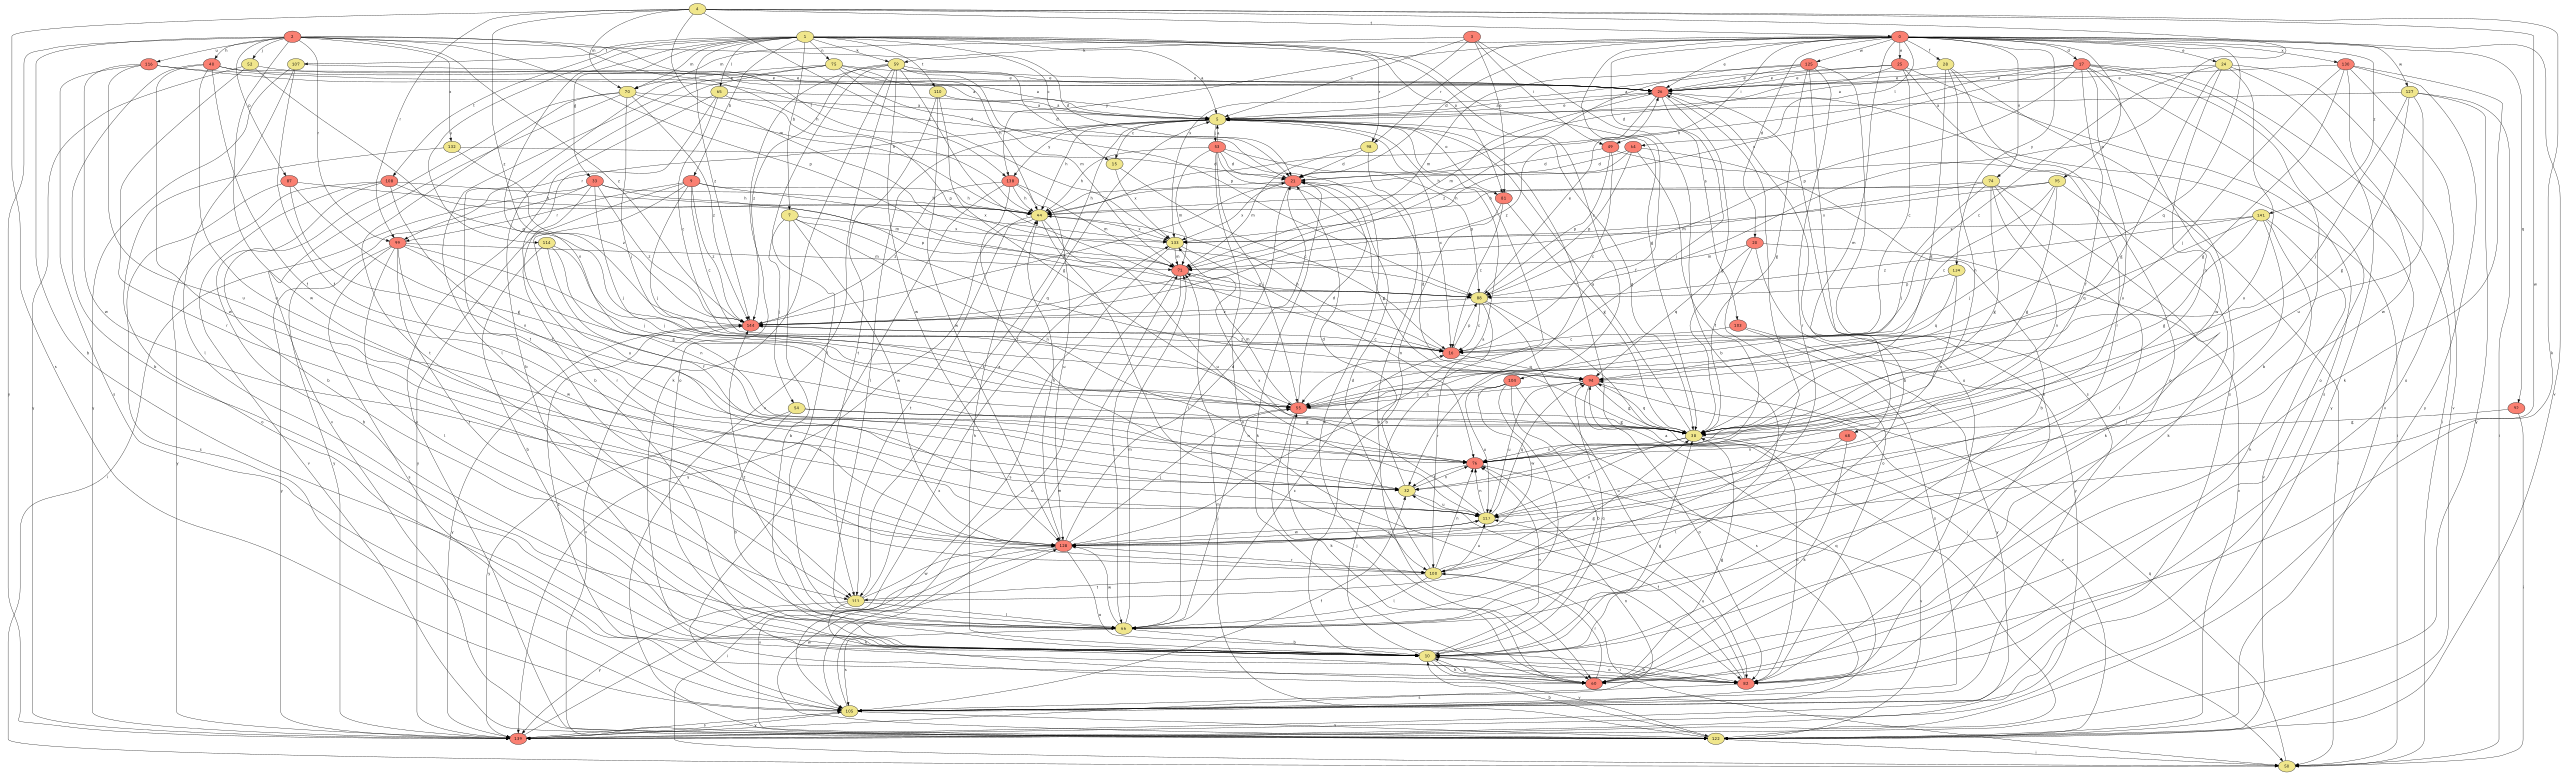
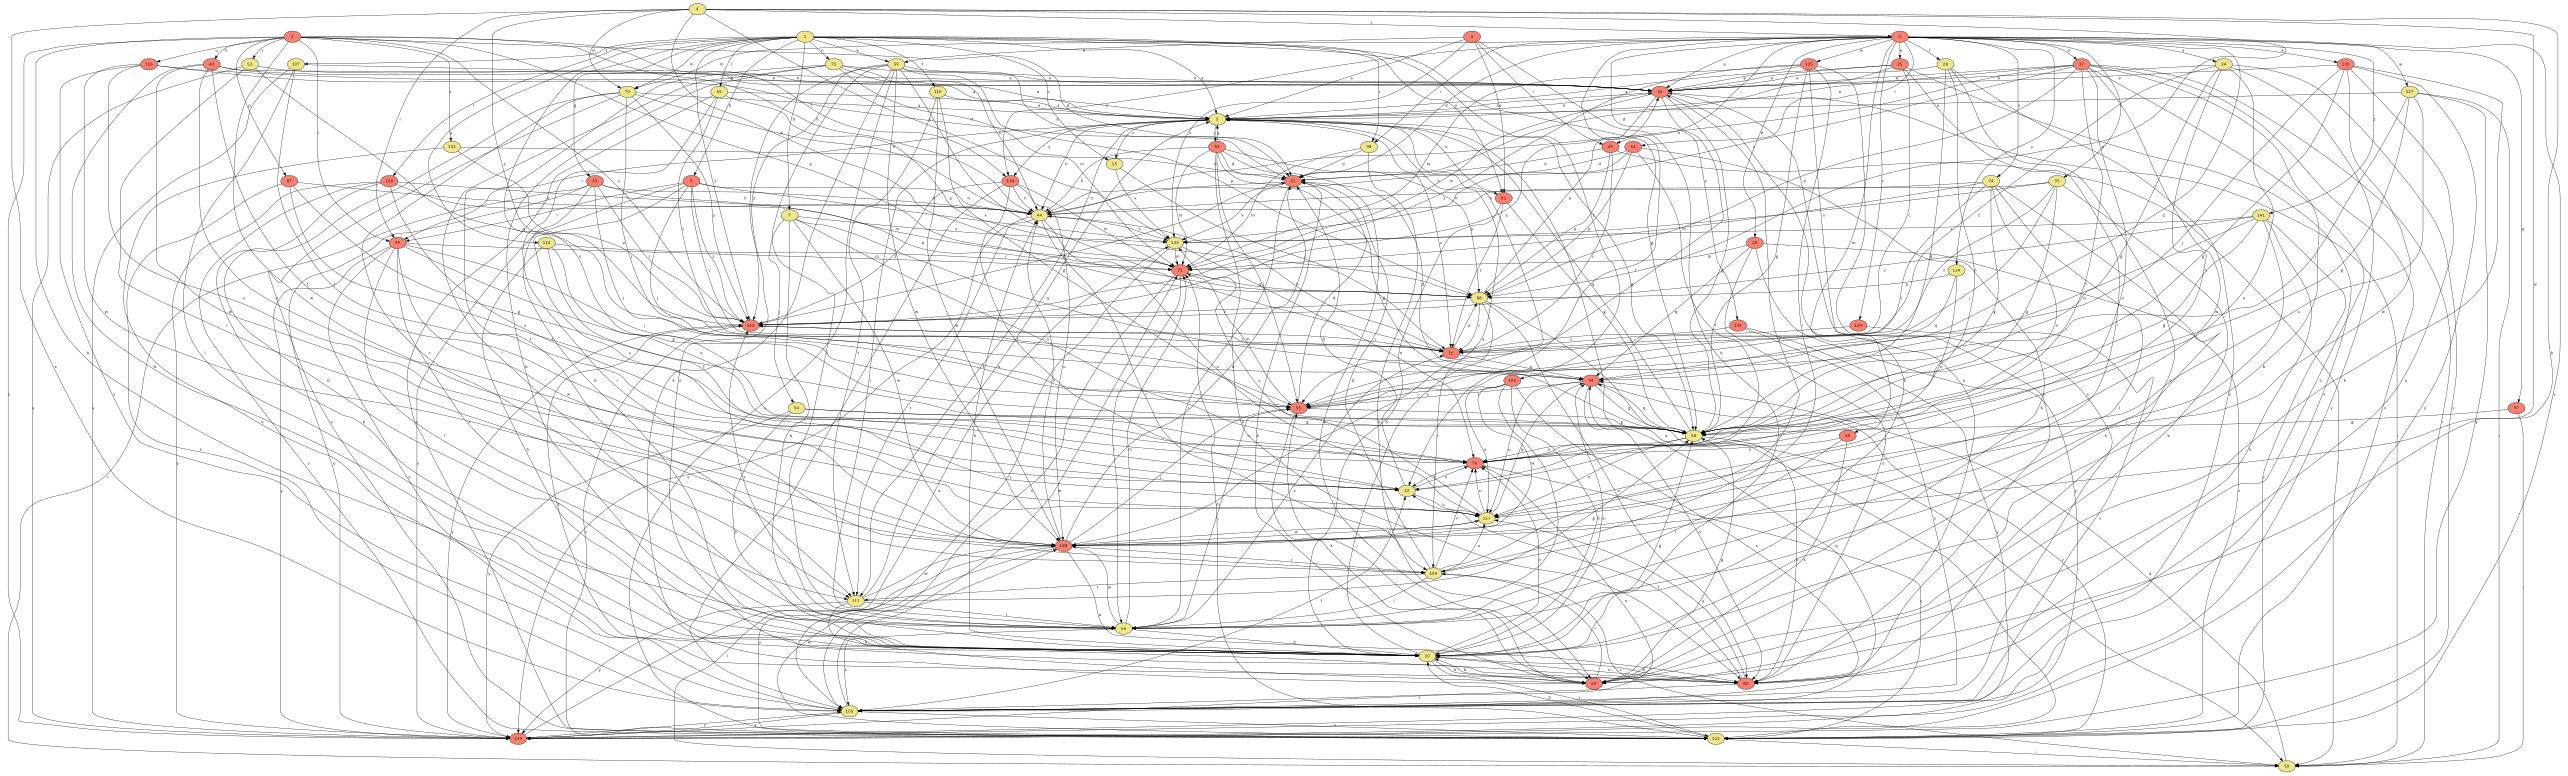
node "129": added
edge "114" -> "55": now "114" -> "71"
